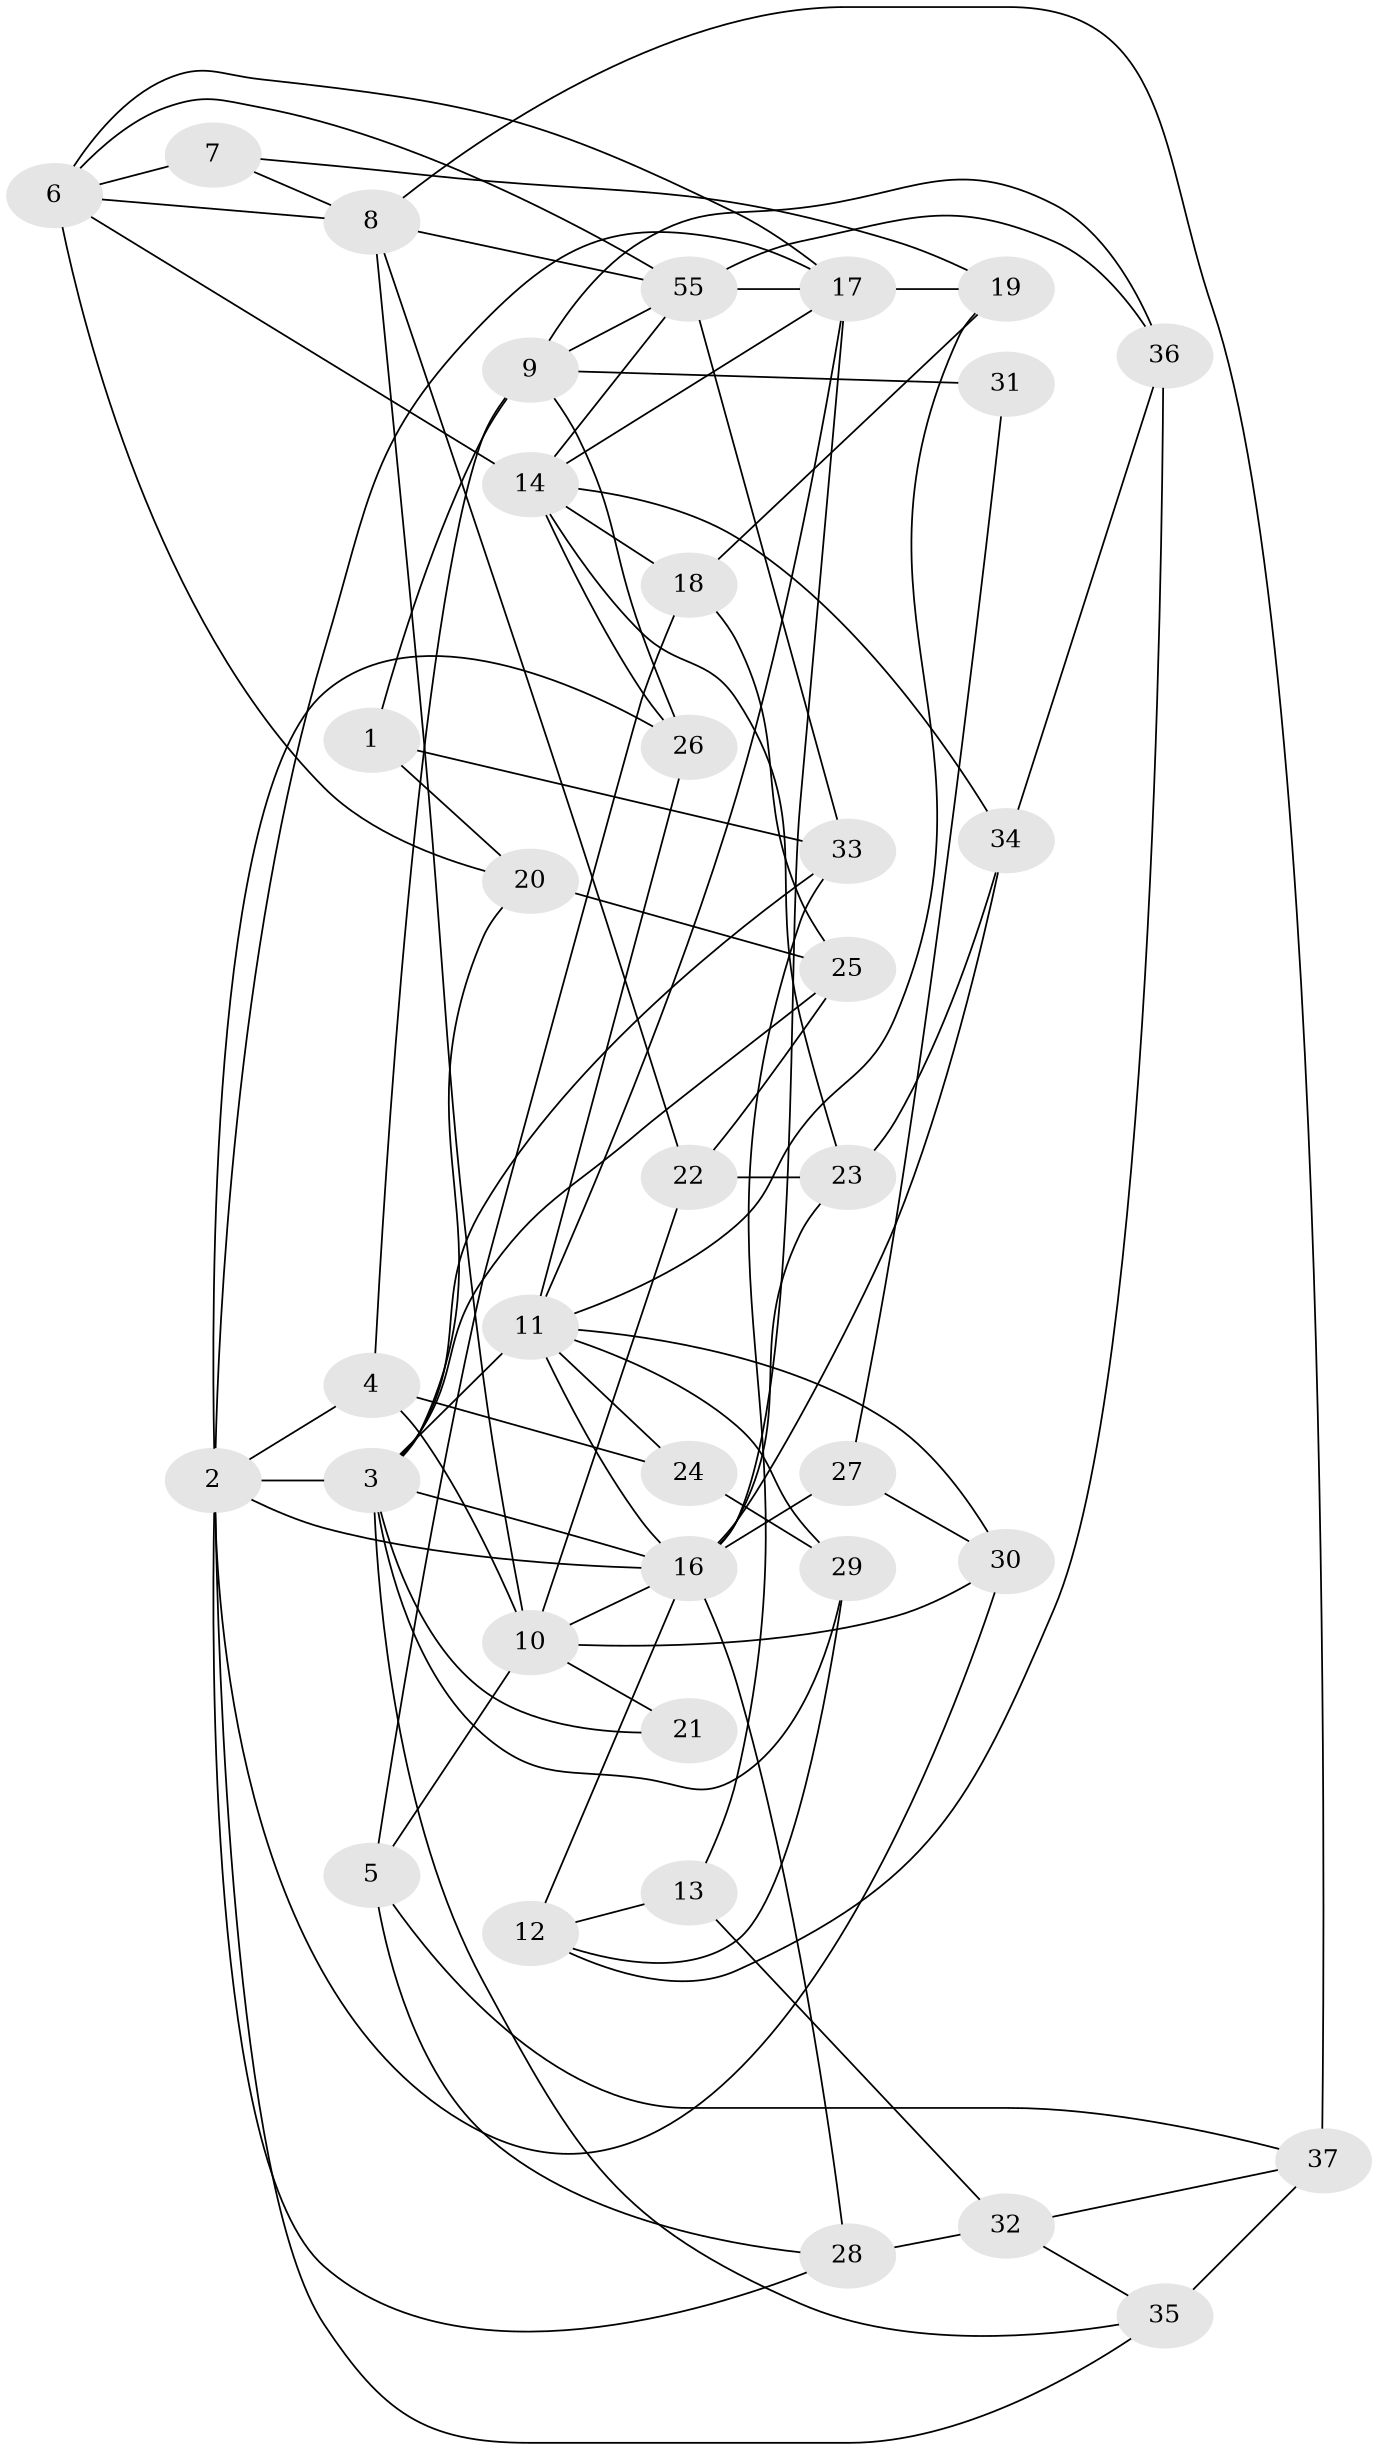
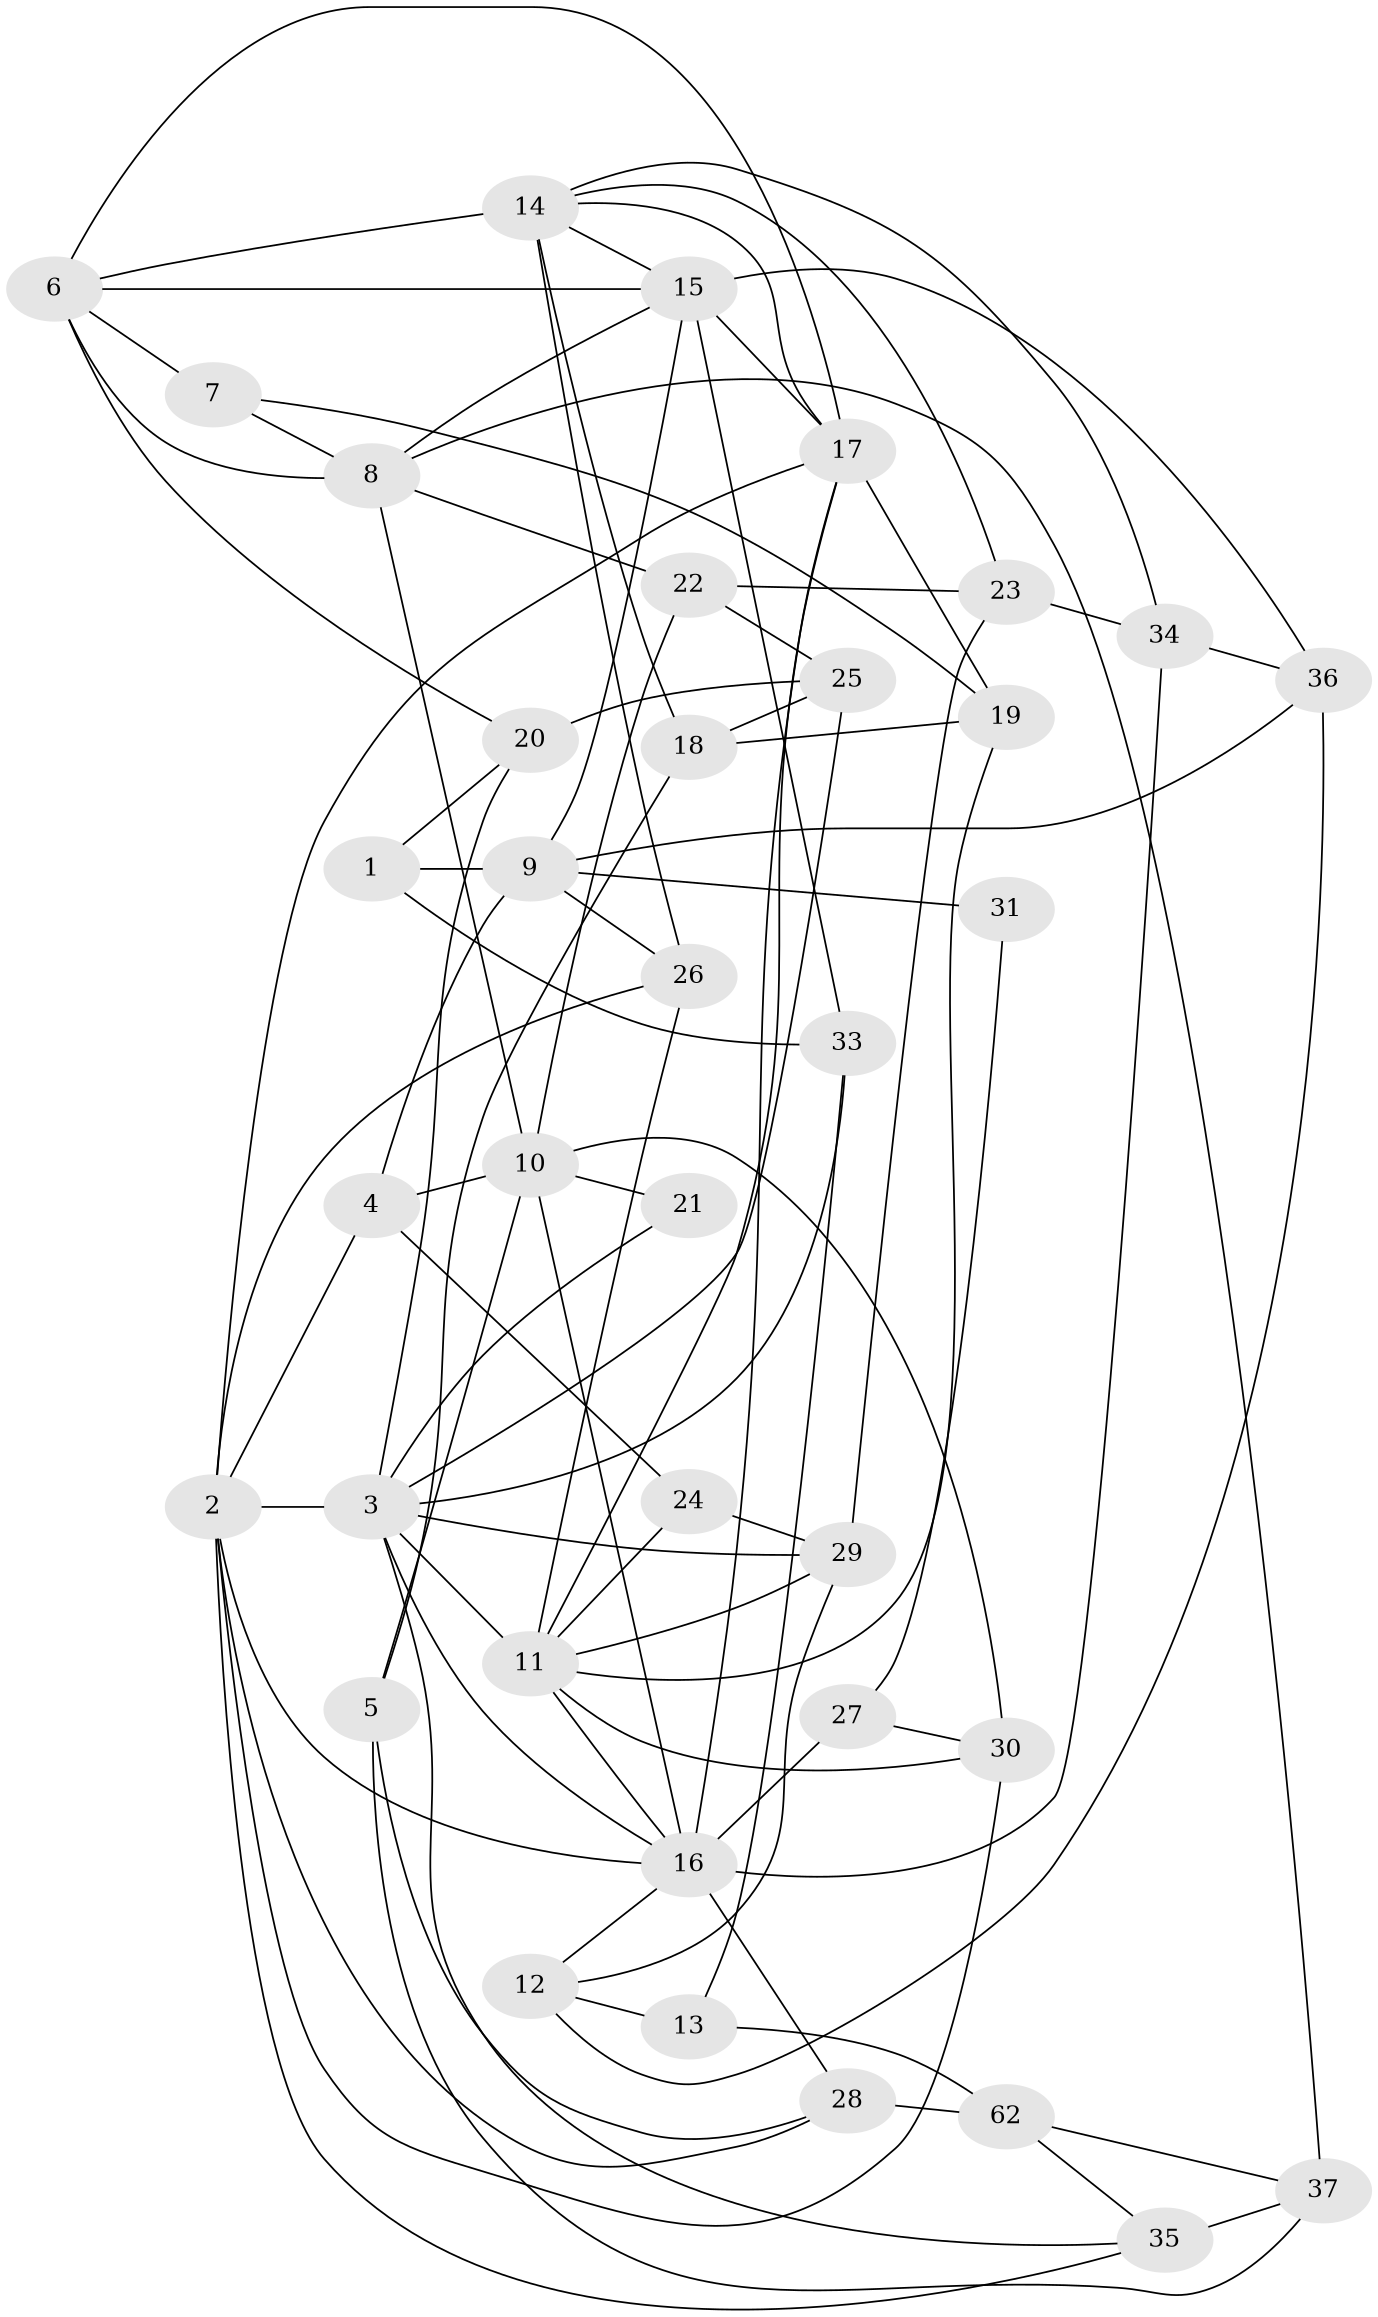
node "55": label "55" -> "15"
edge "23" -- "16": now "23" -- "29"
node "32": label "32" -> "62"
